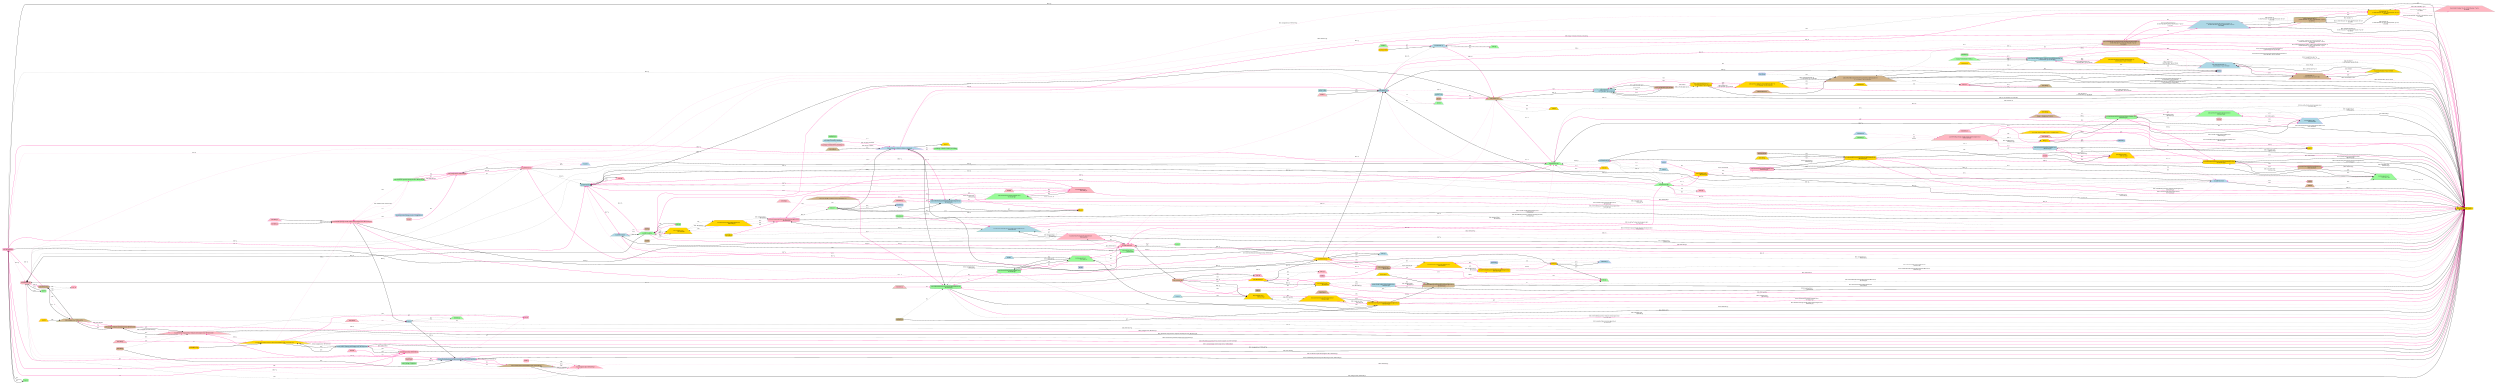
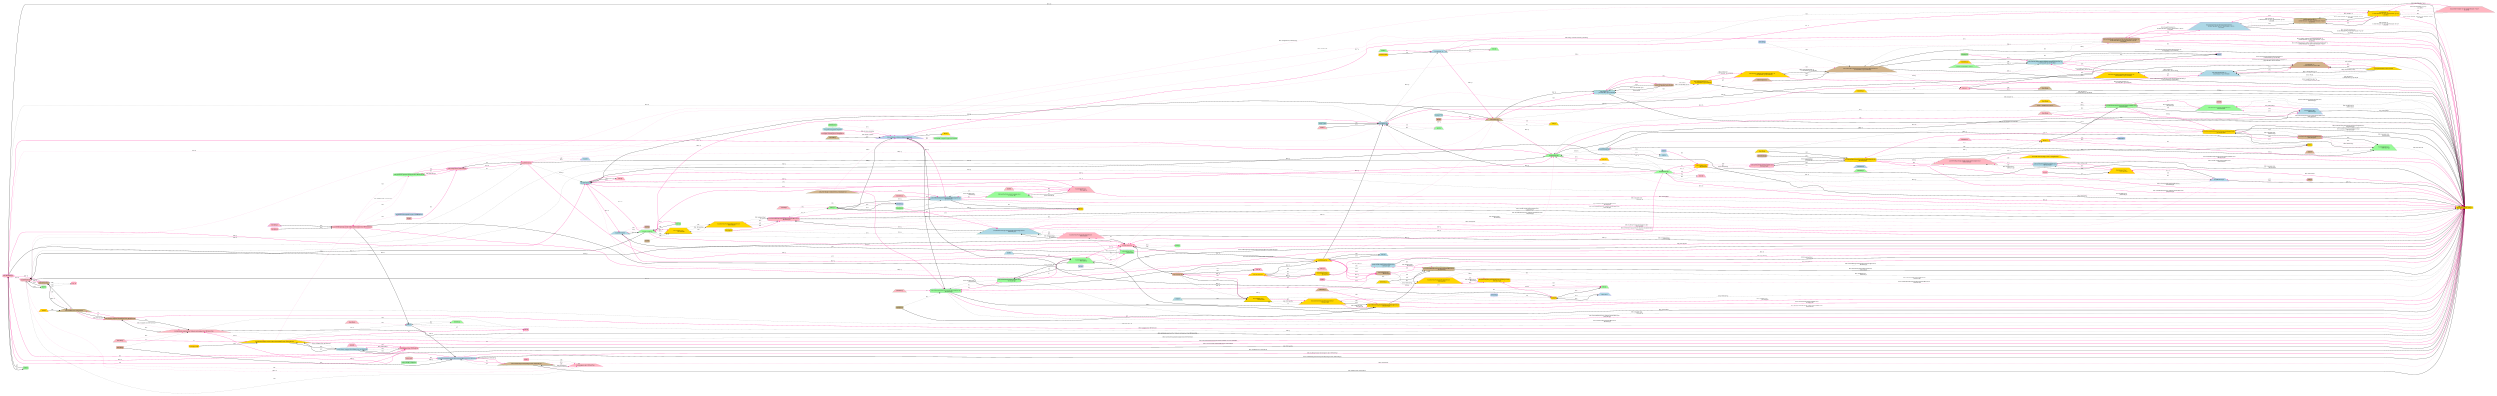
edge "(Call,(double) *p+ (1.402*(double) *(p+2))-179.456)" -> "(MethodReturn,static Image *)": removed, label "DDG: (1.402*(double) *(p+2))-179.456"
node "1002917": removed
